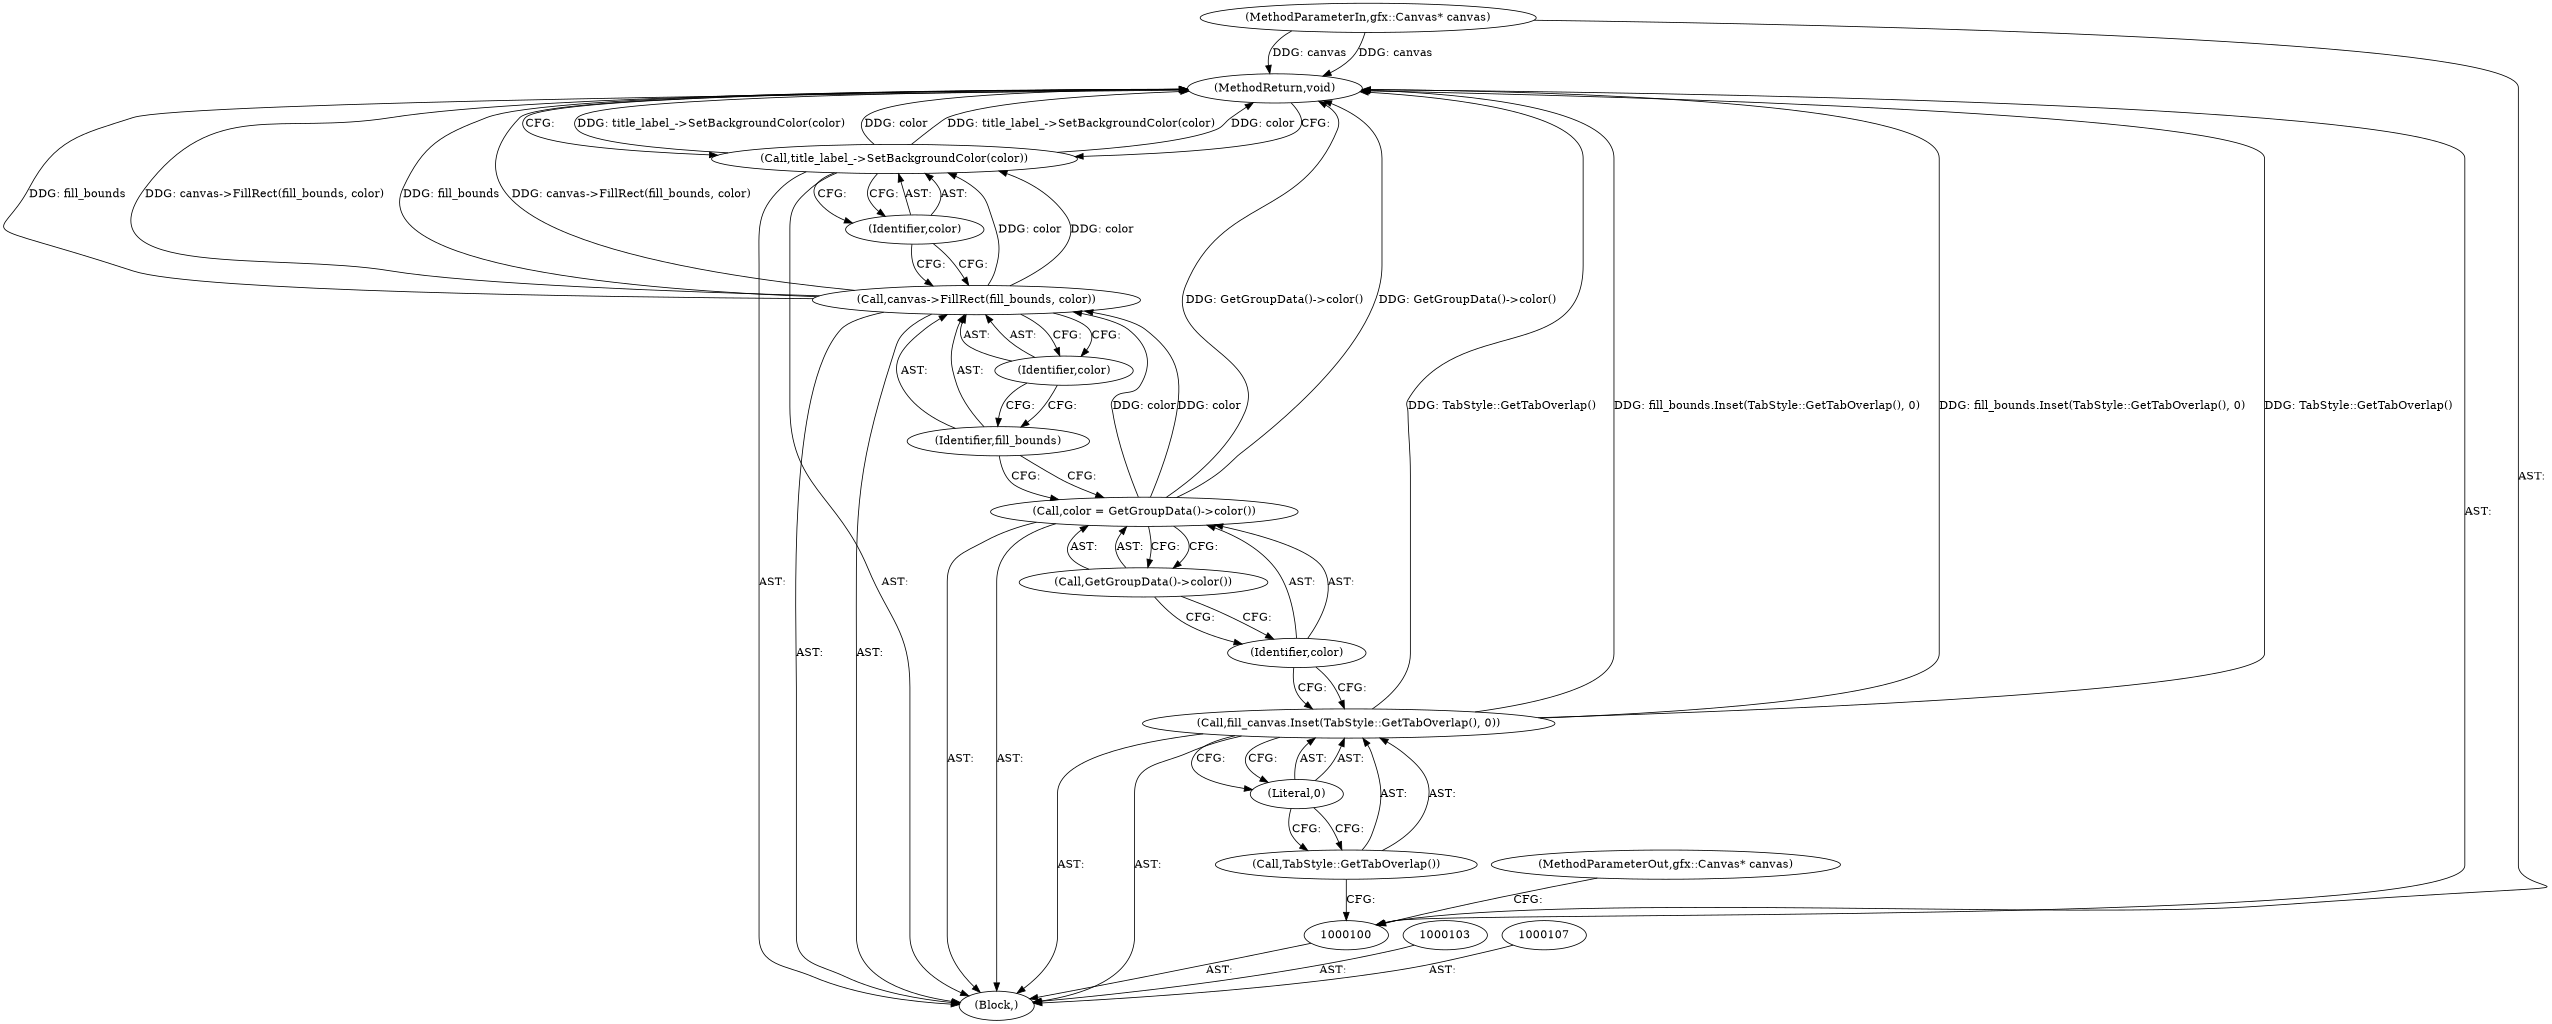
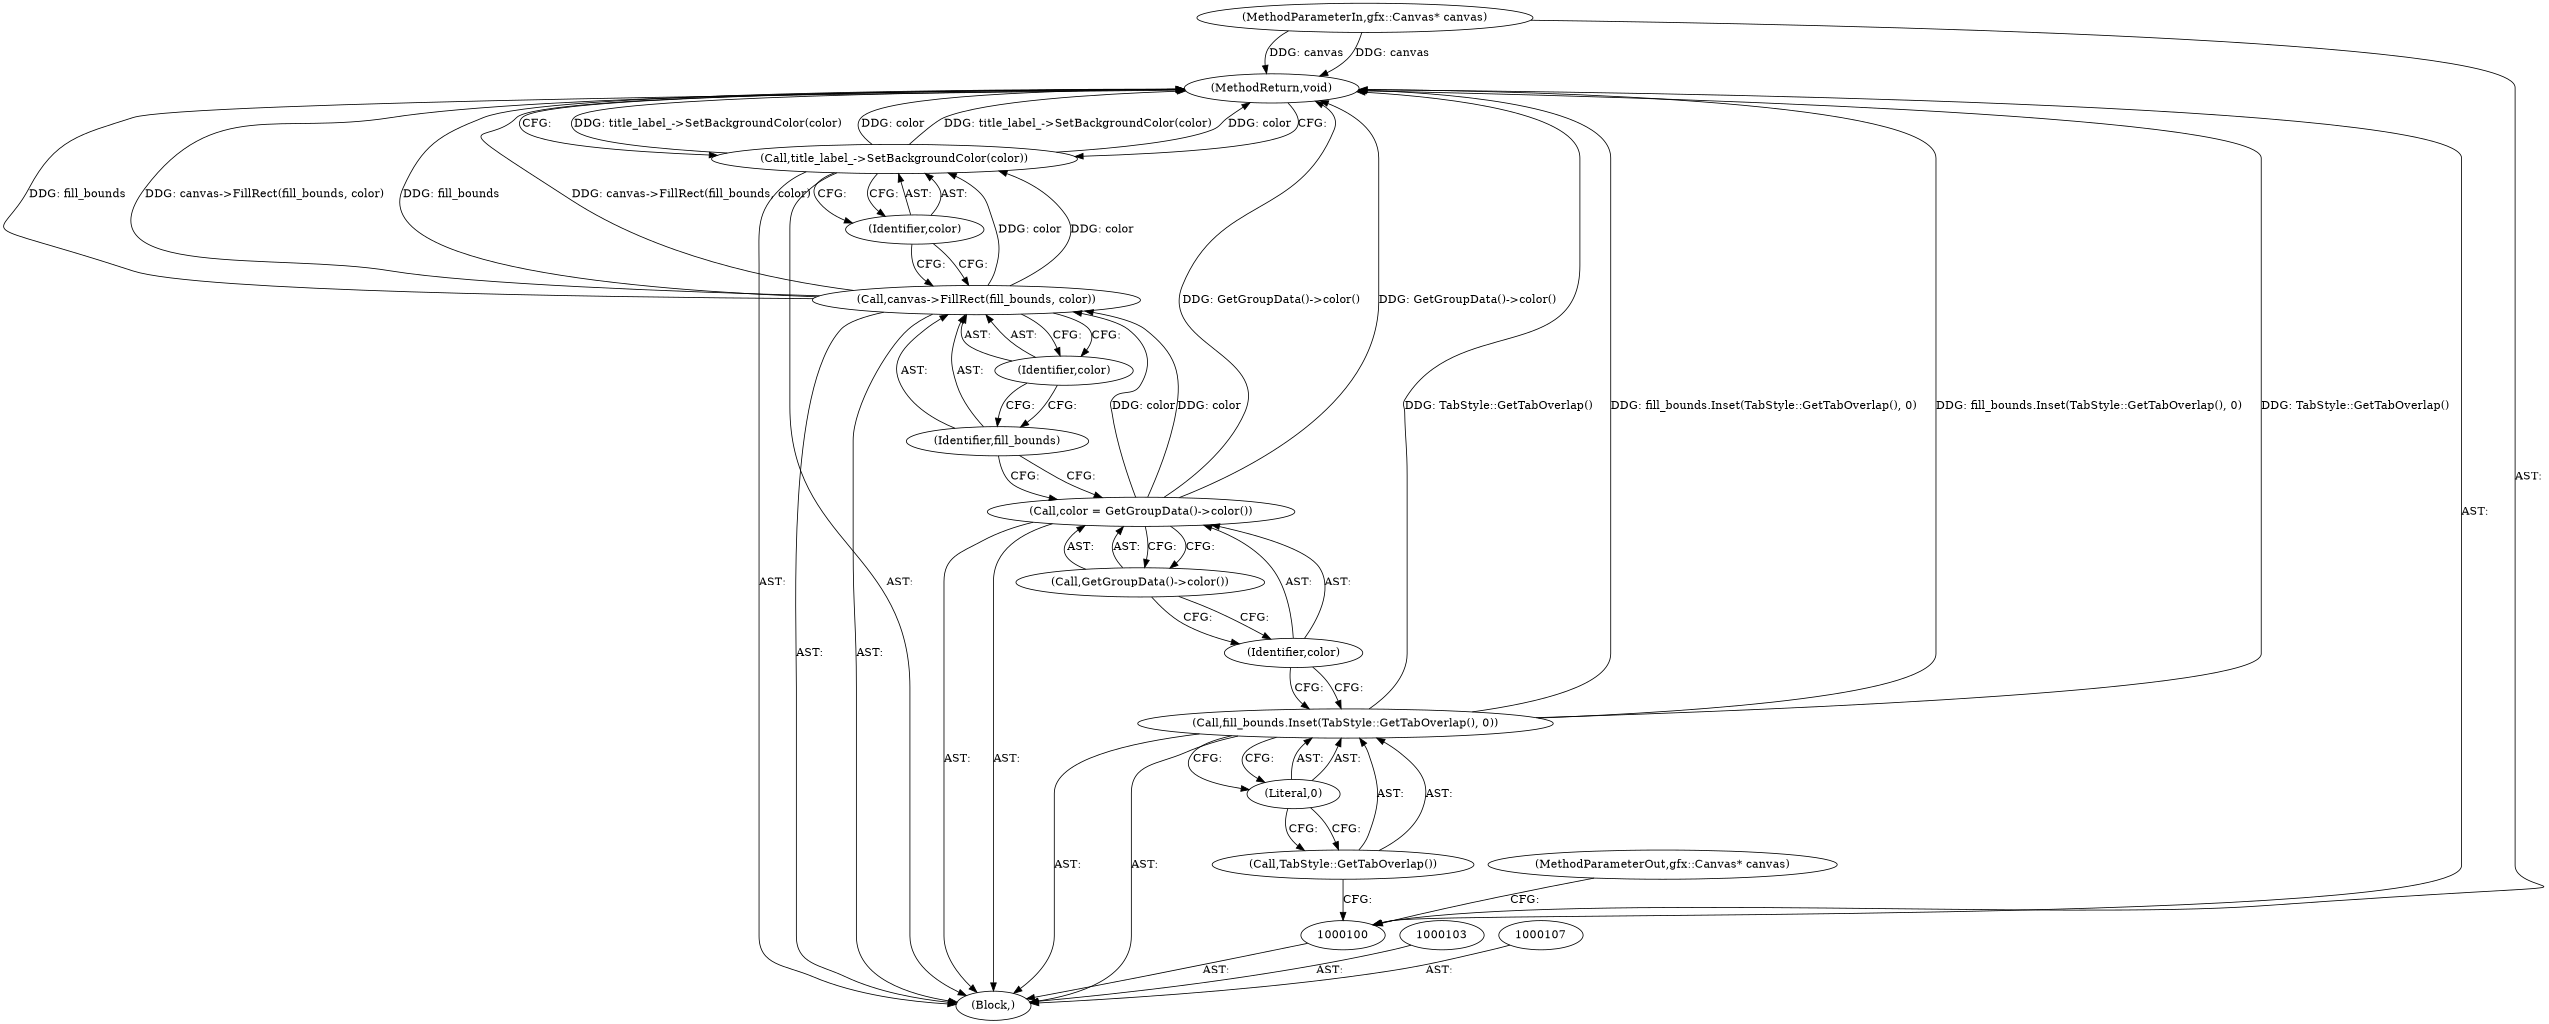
node "(Call,fill_canvas.Inset(TabStyle::GetTabOverlap(), 0))": label "(Call,fill_canvas.Inset(TabStyle::GetTabOverlap(), 0))" -> "(Call,fill_bounds.Inset(TabStyle::GetTabOverlap(), 0))"
